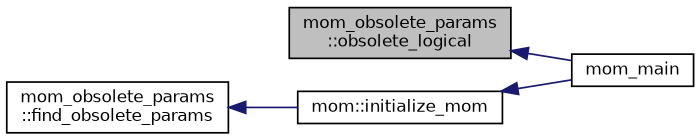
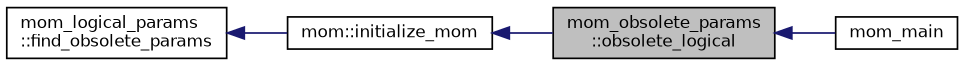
edge "mom_main" -> "mom::initialize_mom": now "mom_obsolete_params ::obsolete_logical" -> "mom::initialize_mom"
node "mom_obsolete_params ::find_obsolete_params": label "mom_obsolete_params ::find_obsolete_params" -> "mom_logical_params ::find_obsolete_params"
